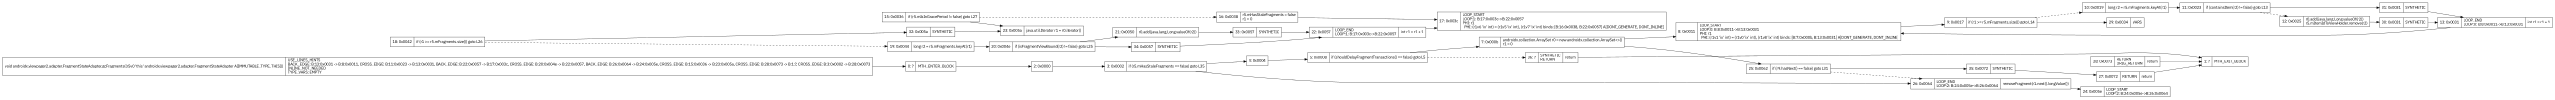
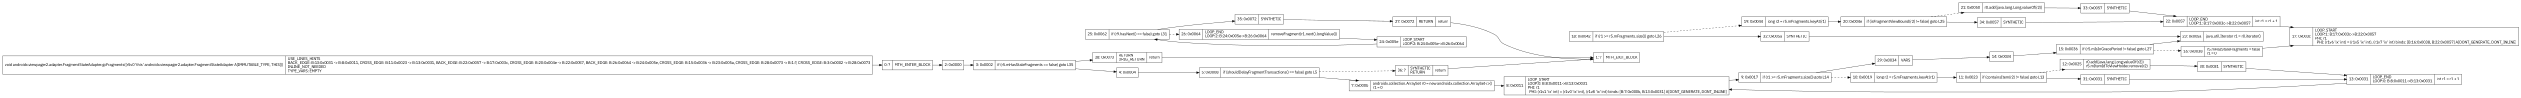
edge "20: 0x004e" -> "21: 0x0050": style solid -> dashed
edge "7: 0x000b" -> "25: 0x0062": now "24: 0x005e" -> "25: 0x0062"
node "14: 0x0034": added
edge "3: 0x0002" -> "26: 0x0064": now "3: 0x0002" -> "28: 0x0073"
